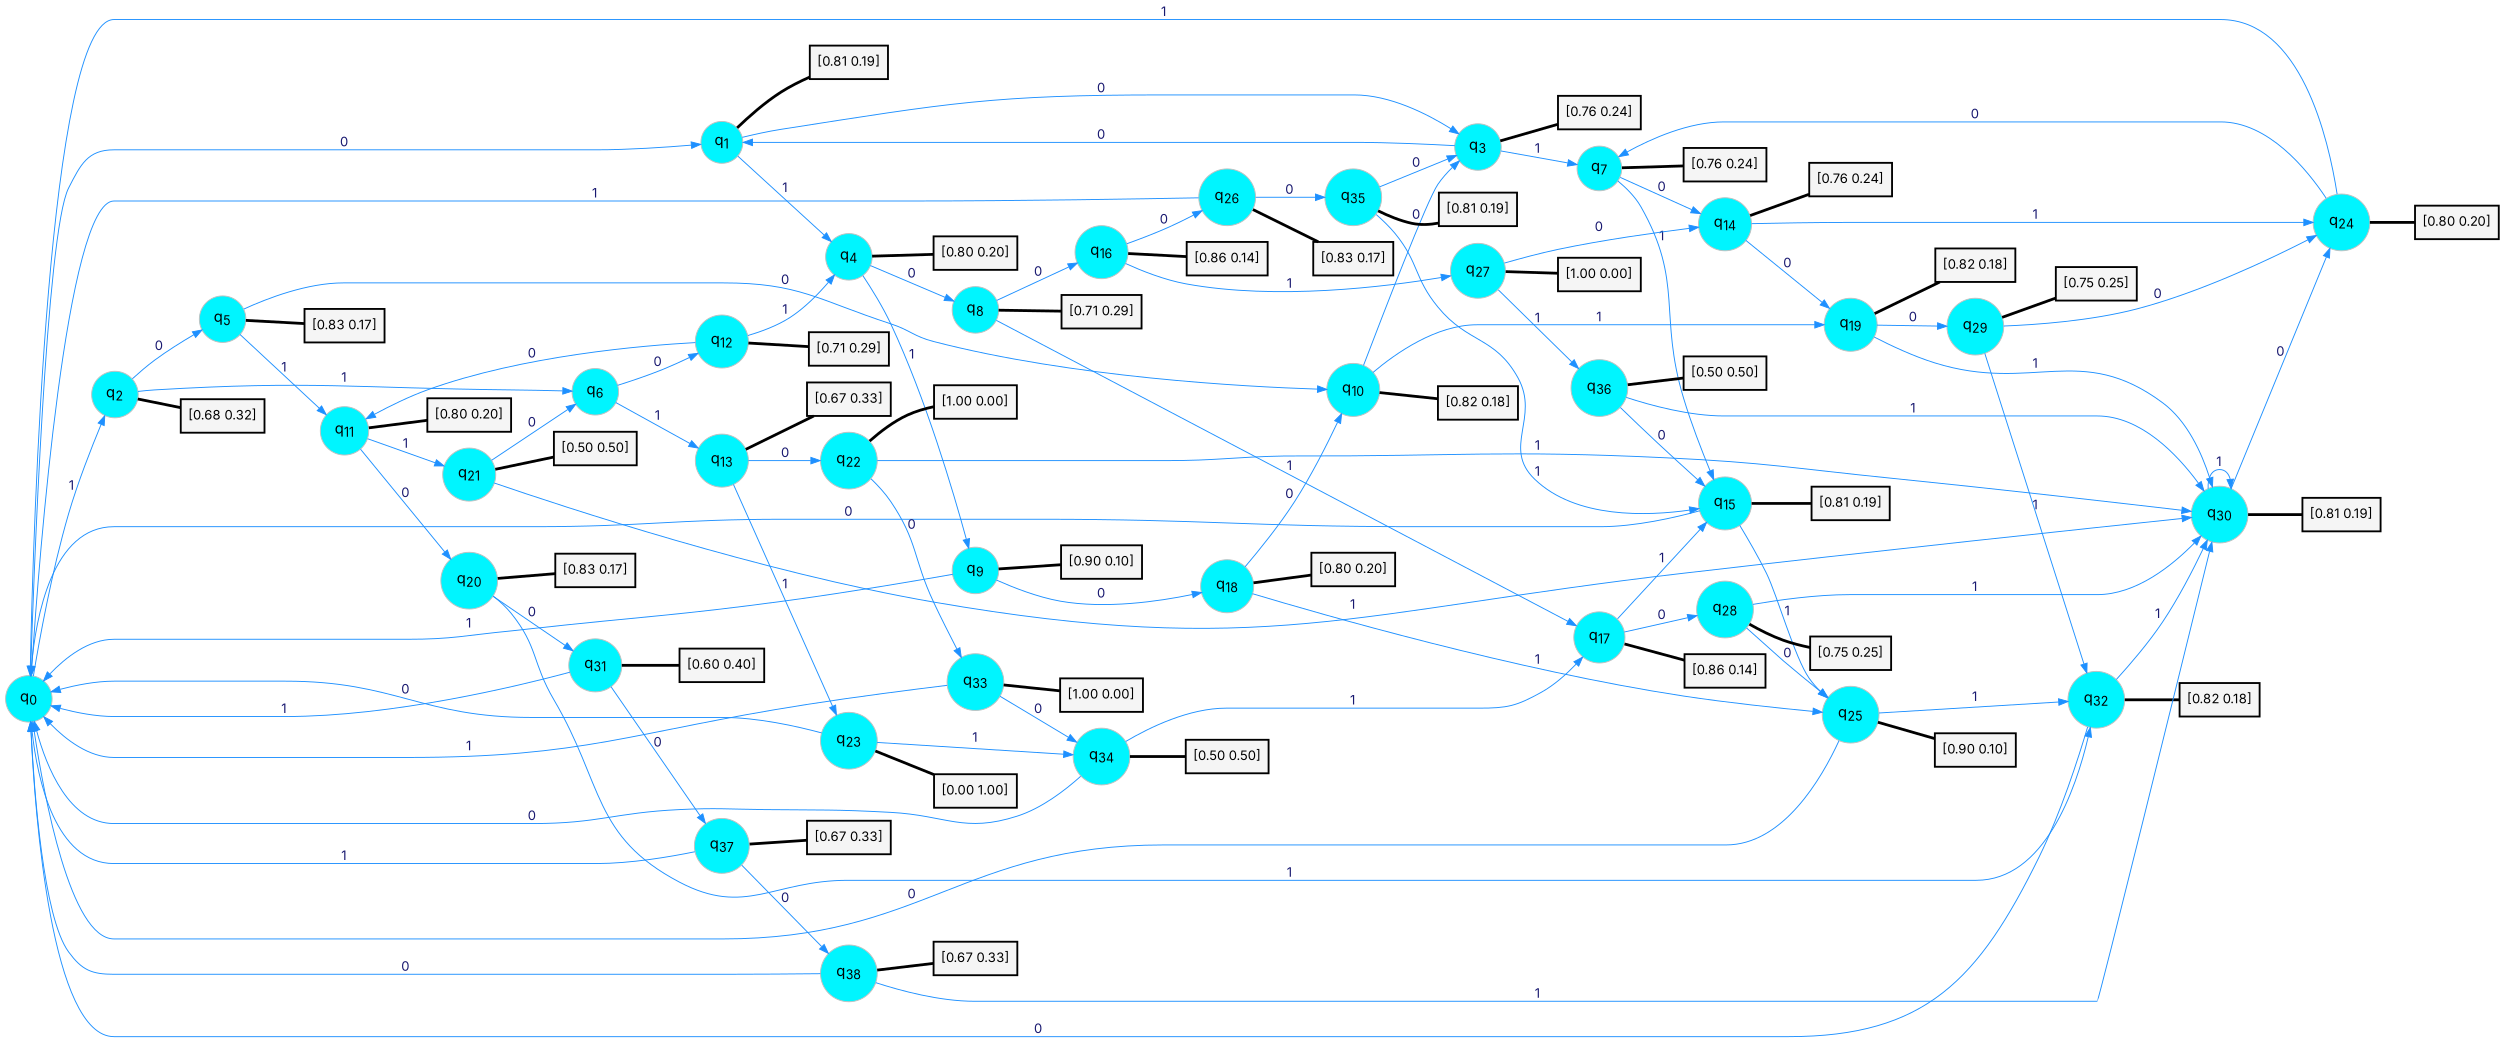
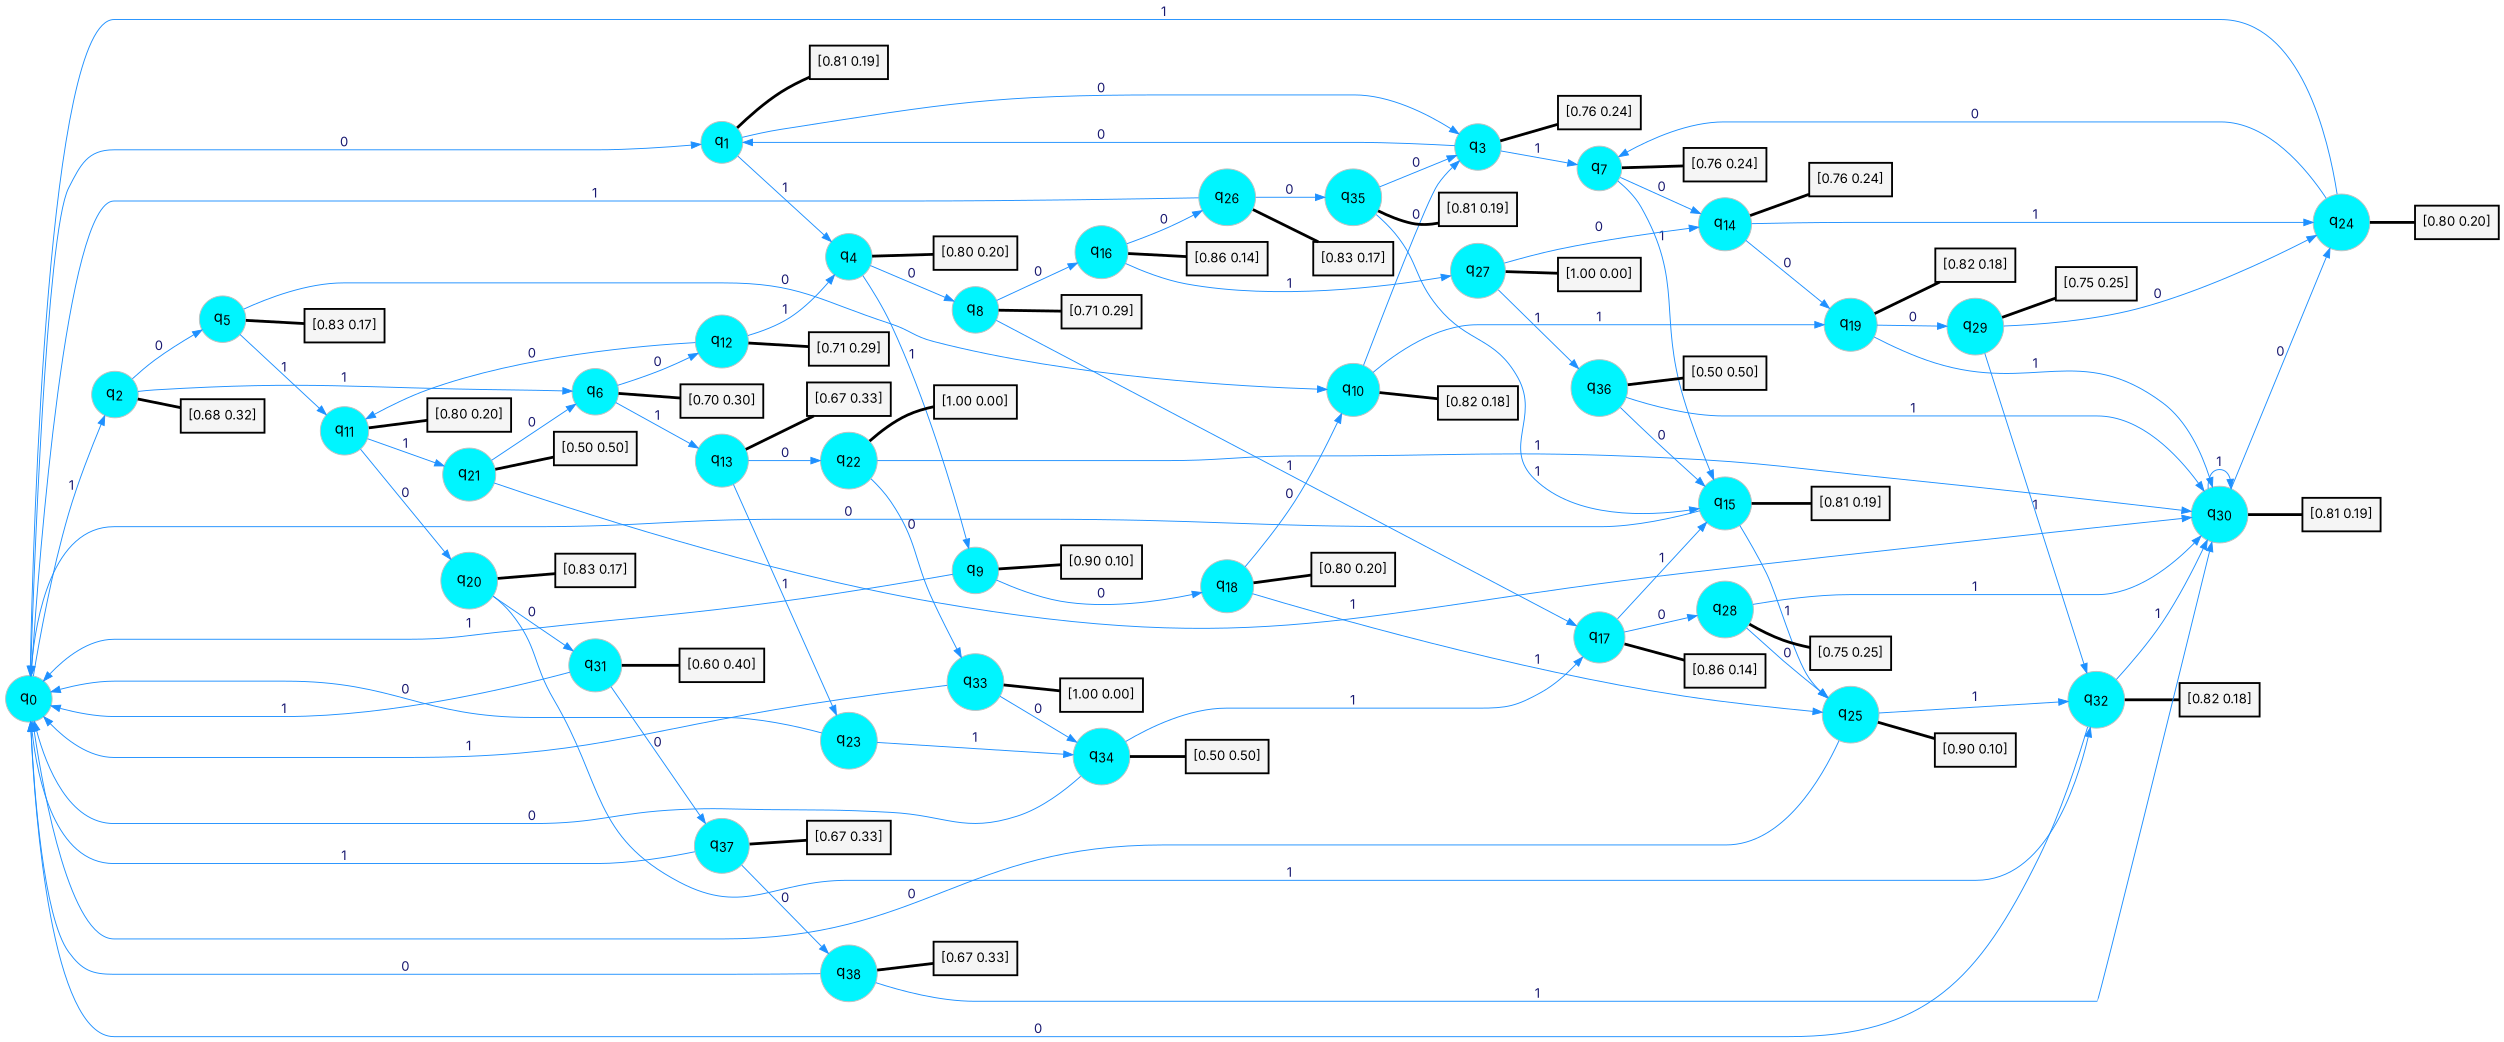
node "[0.70 0.30]": added
node "[0.00 1.00]": removed
